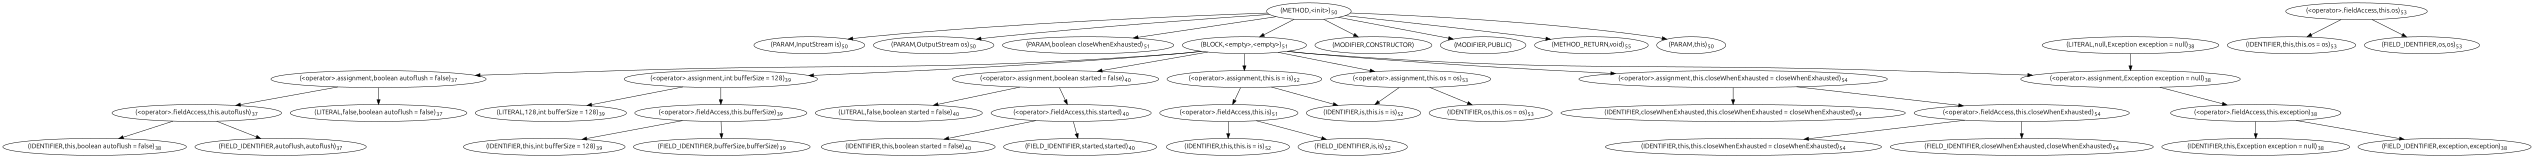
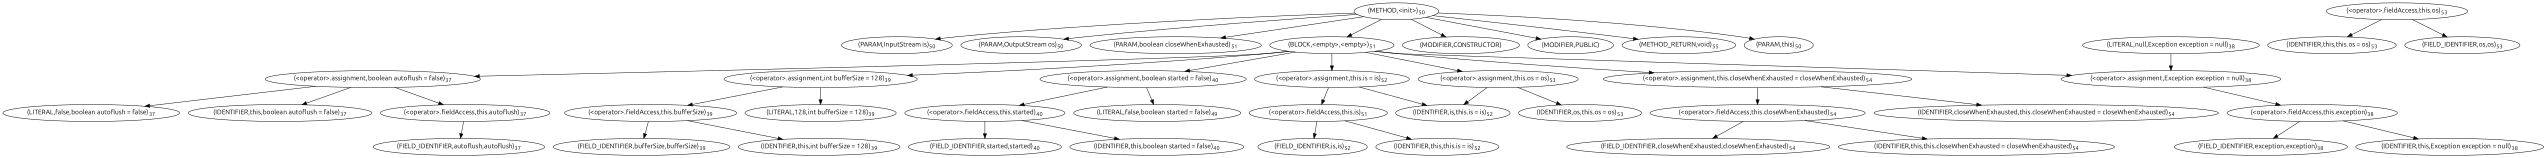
node "(LITERAL,false,boolean started = false)": text "40" -> "49"
edge "(<operator>.fieldAccess,this.autoflush)" -> "(IDENTIFIER,this,boolean autoflush = false)": now "(<operator>.assignment,boolean autoflush = false)" -> "(IDENTIFIER,this,boolean autoflush = false)"
node "(IDENTIFIER,this,boolean autoflush = false)": text "38" -> "37"
